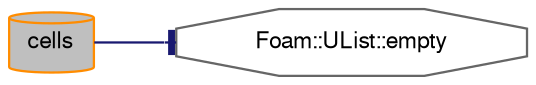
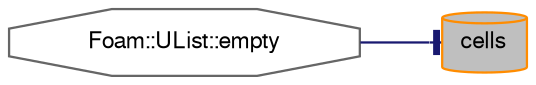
edge "cells" -> "Foam::UList::empty": reversed
